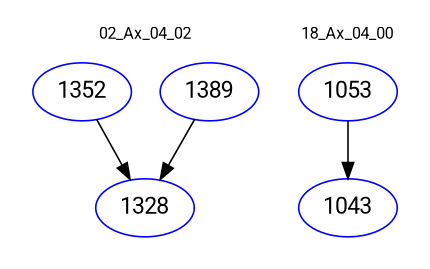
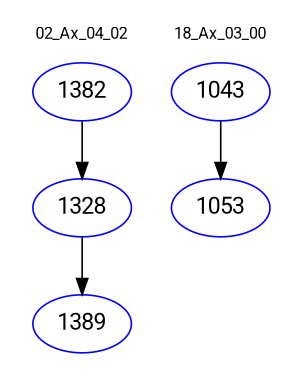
cluster "18_Ax_04_00": label "18_Ax_04_00" -> "18_Ax_03_00"
node "1352": label "1352" -> "1382"
edge "1389" -> "1328": reversed
edge "1053" -> "1043": reversed
